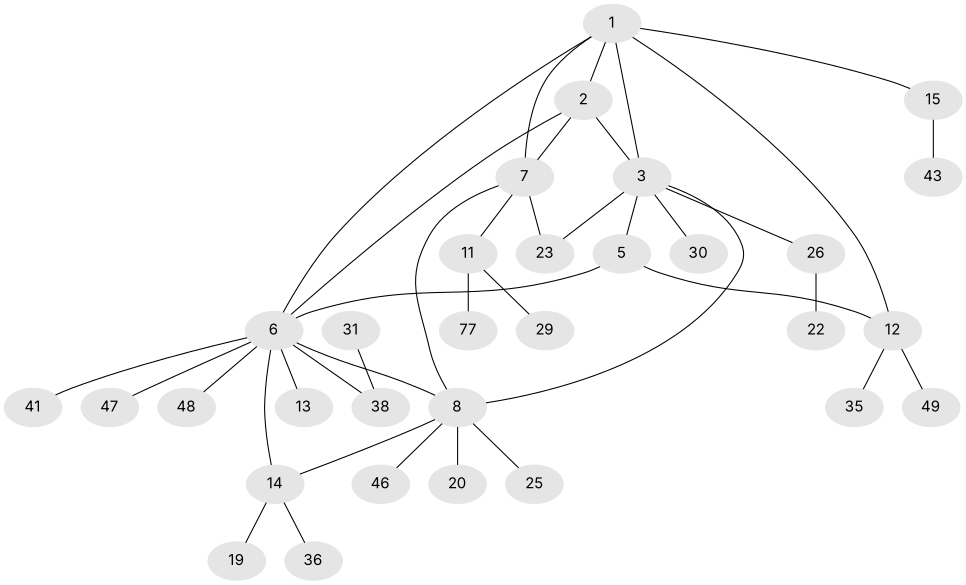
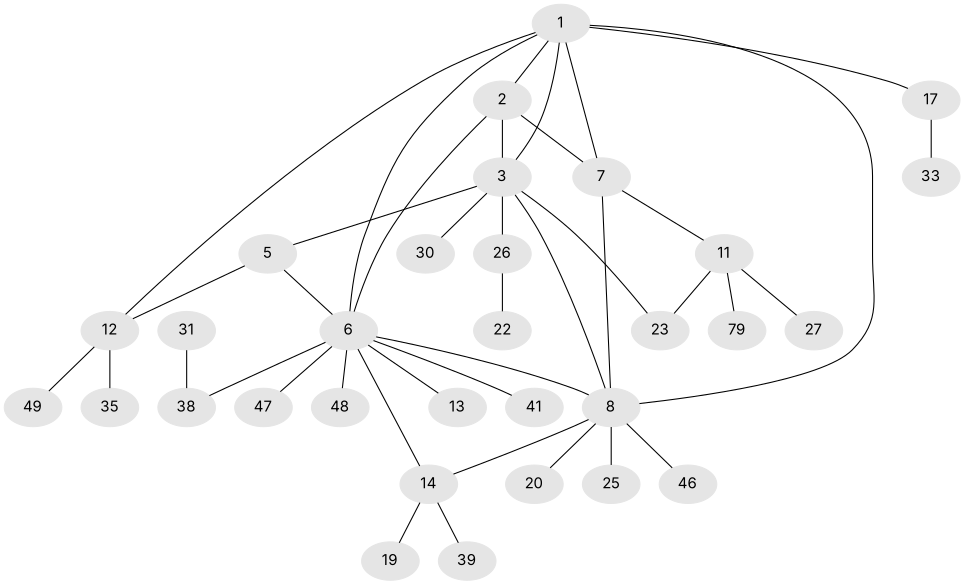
node "15": label "15" -> "17"
node "43": label "43" -> "33"
edge "1" -- "8": added
edge "7" -- "23": now "11" -- "23"
node "77": label "77" -> "27"
node "29": label "29" -> "79"
node "36": label "36" -> "39"
